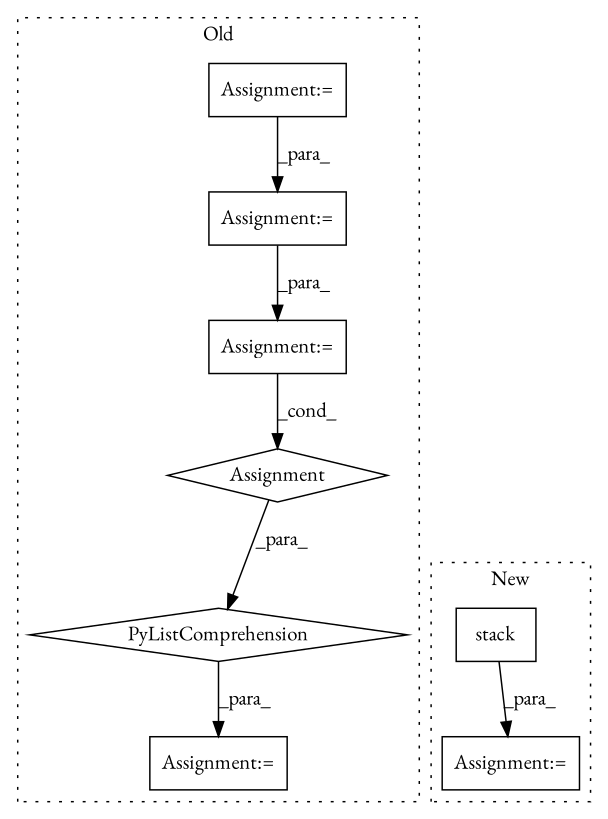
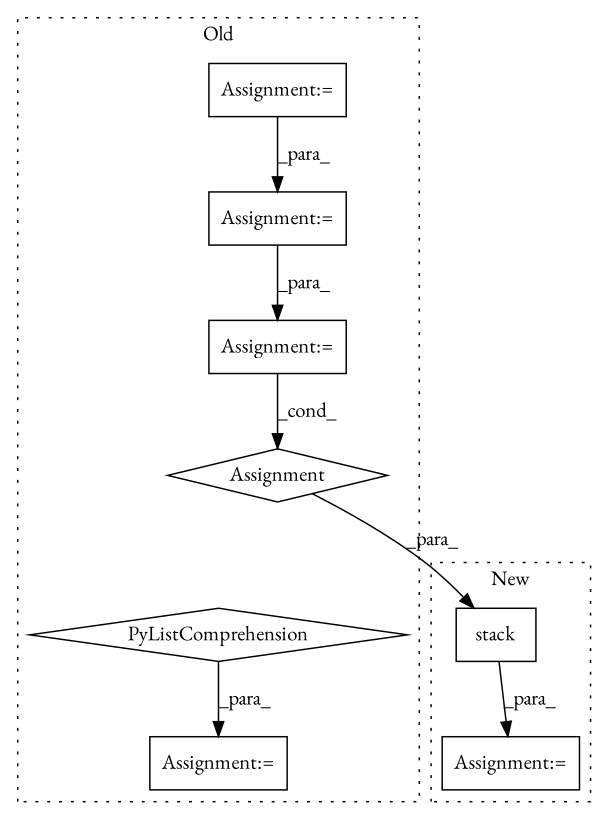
edge "Assignment" -> "PyListComprehension": now "Assignment" -> "stack"
